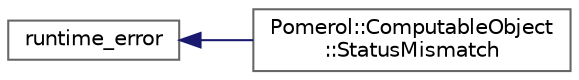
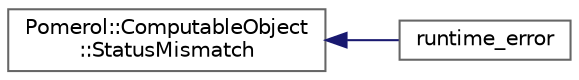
edge "Pomerol::ComputableObject ::StatusMismatch" -> "runtime_error": reversed
